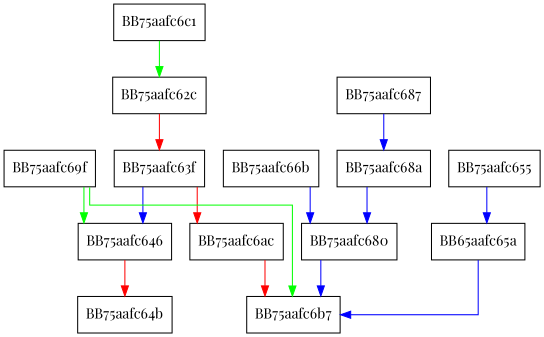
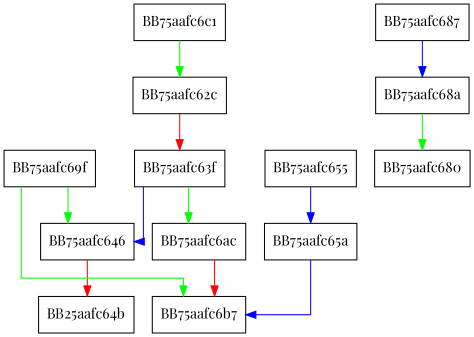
node "BB75aafc66b": removed
edge "BB75aafc63f" -> "BB75aafc6ac": color red -> green
edge "BB75aafc68a" -> "BB75aafc680": color blue -> green
node "BB65aafc65a": label "BB65aafc65a" -> "BB75aafc65a"
edge "BB75aafc680" -> "BB75aafc6b7": removed
node "BB75aafc64b": label "BB75aafc64b" -> "BB25aafc64b"
